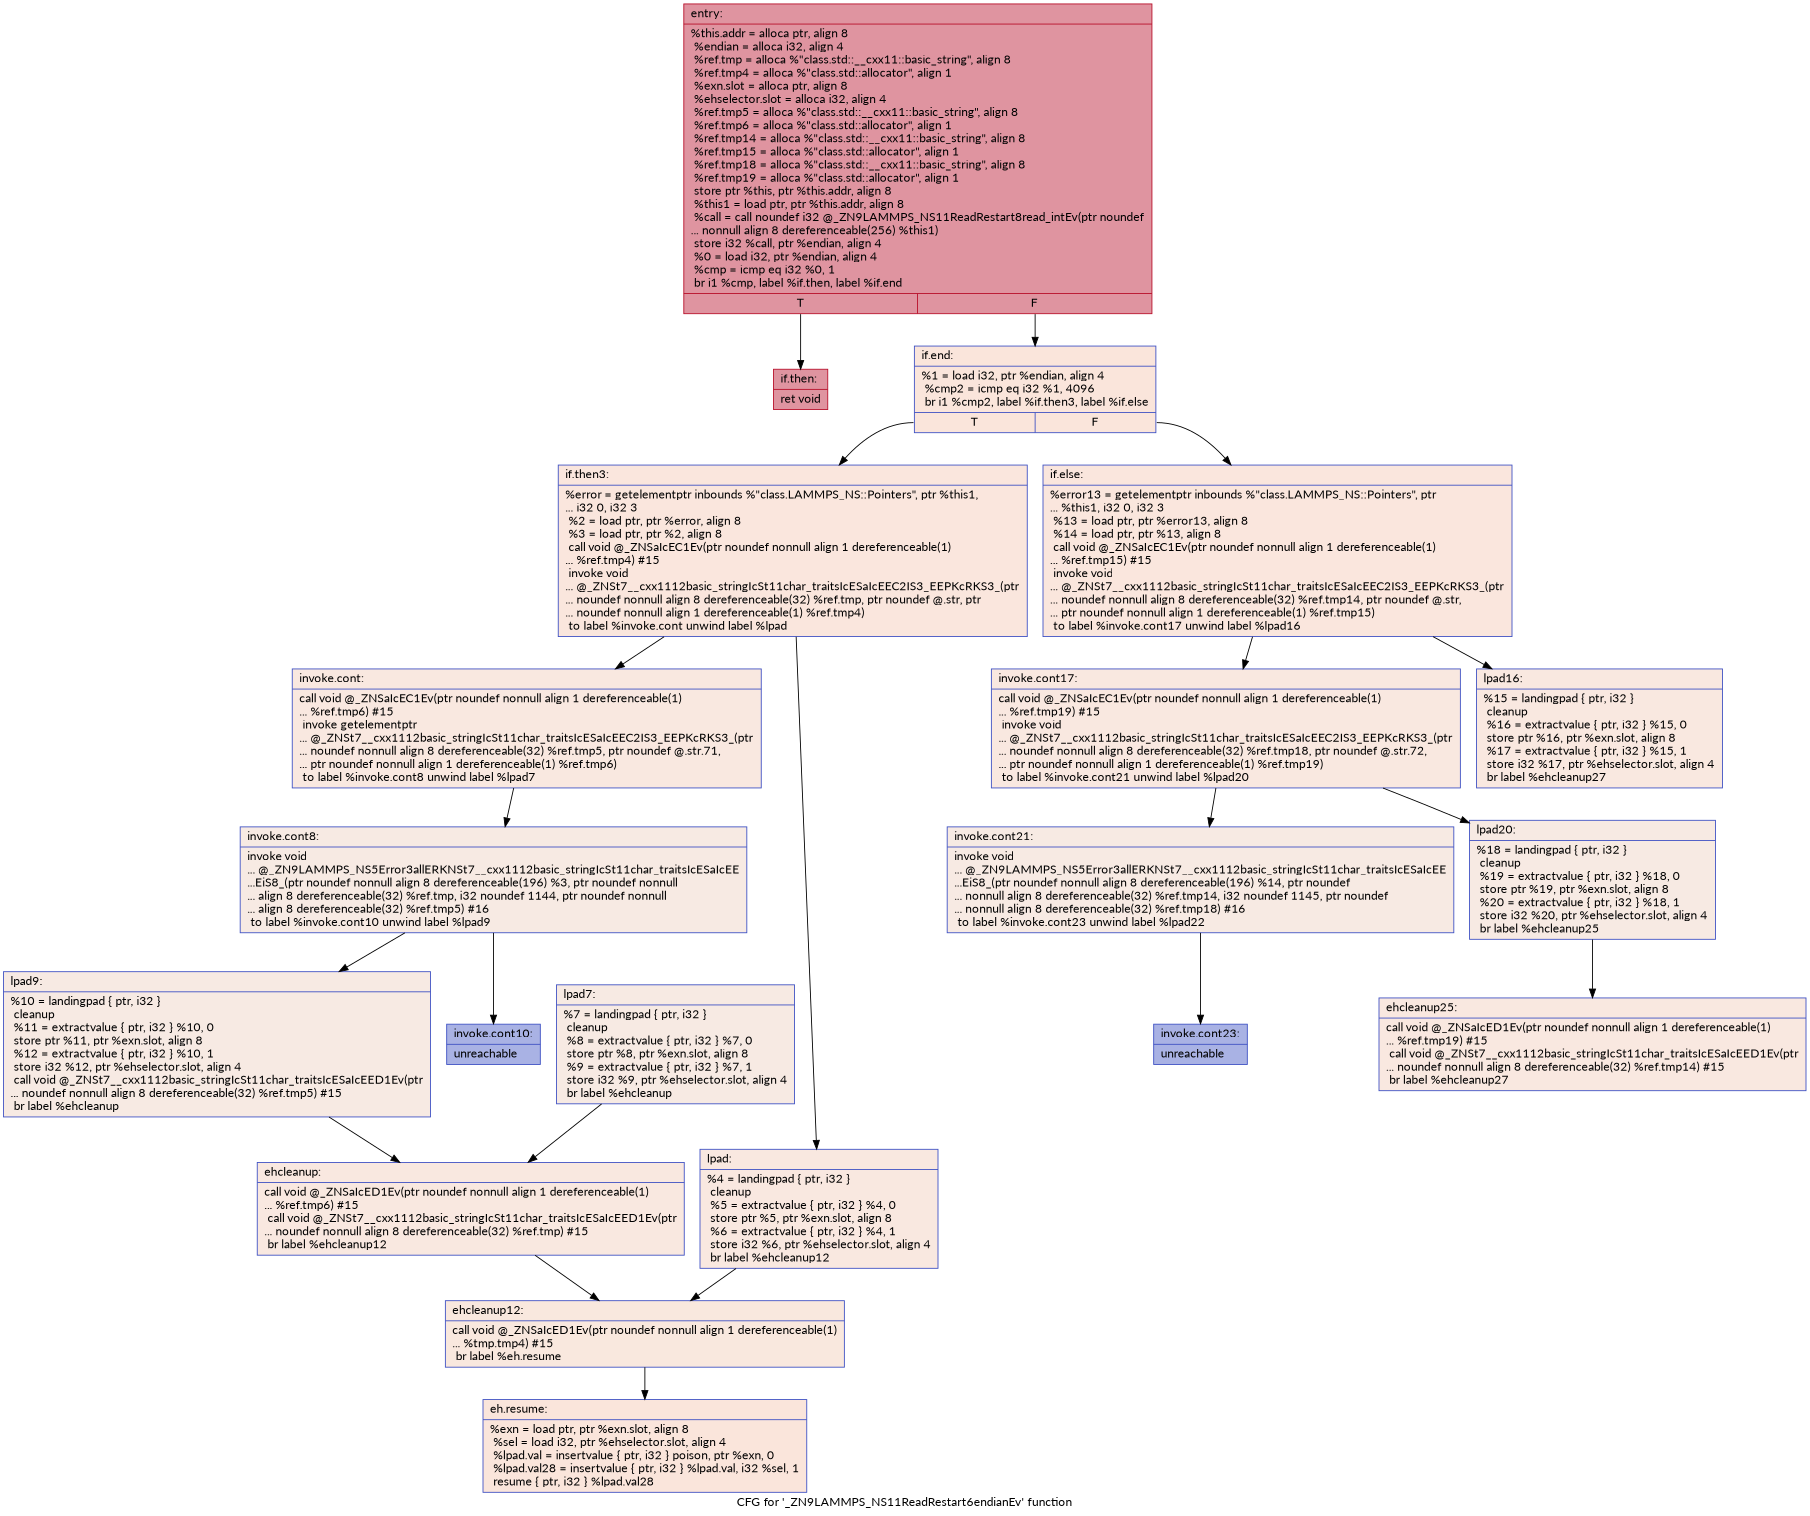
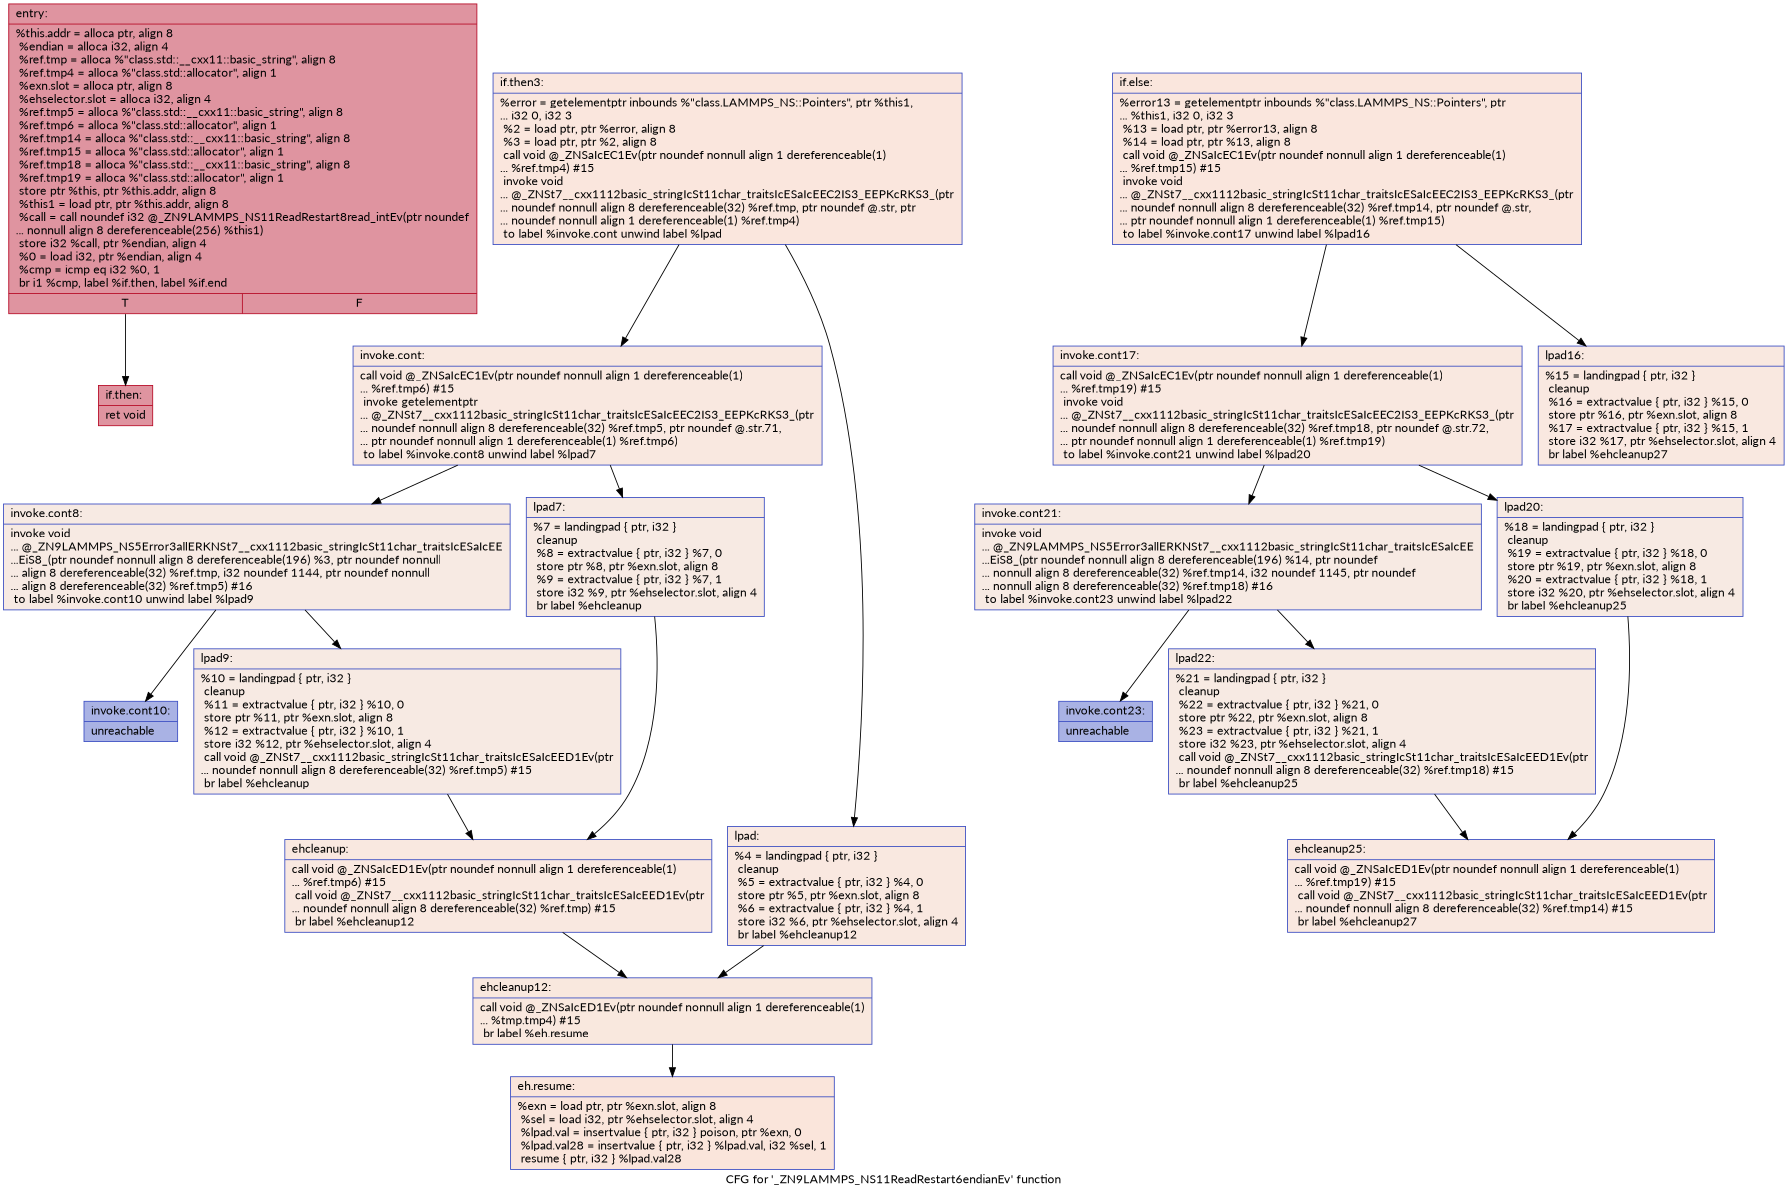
node "if.end:": removed
edge "invoke.cont:" -> "lpad7:": added
node "lpad22:": added
